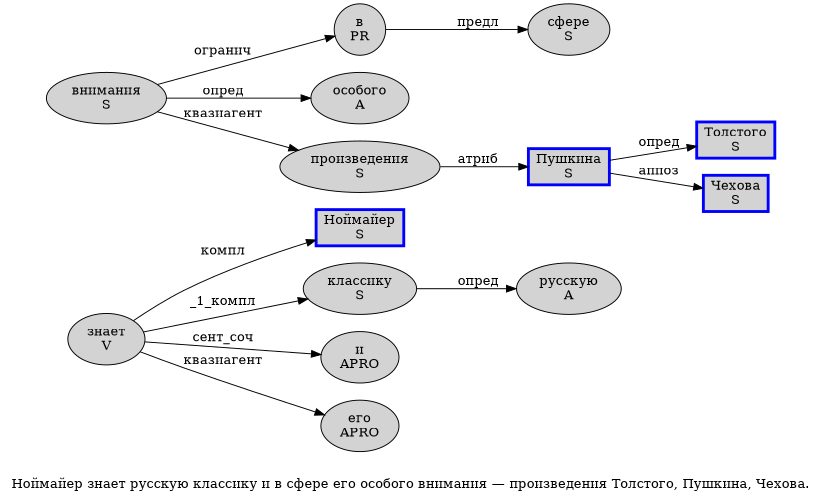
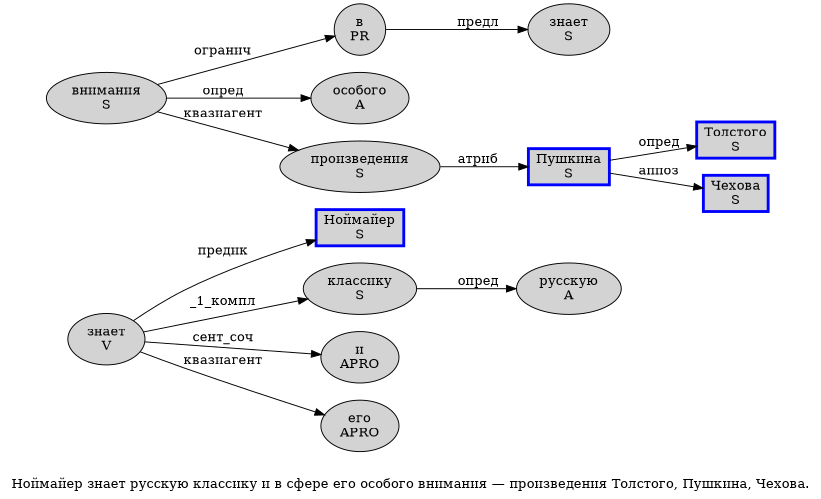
node "сфере S": label "сфере S" -> "знает S"
edge "знает V" -> "Ноймайер S": label "компл" -> "предик"
